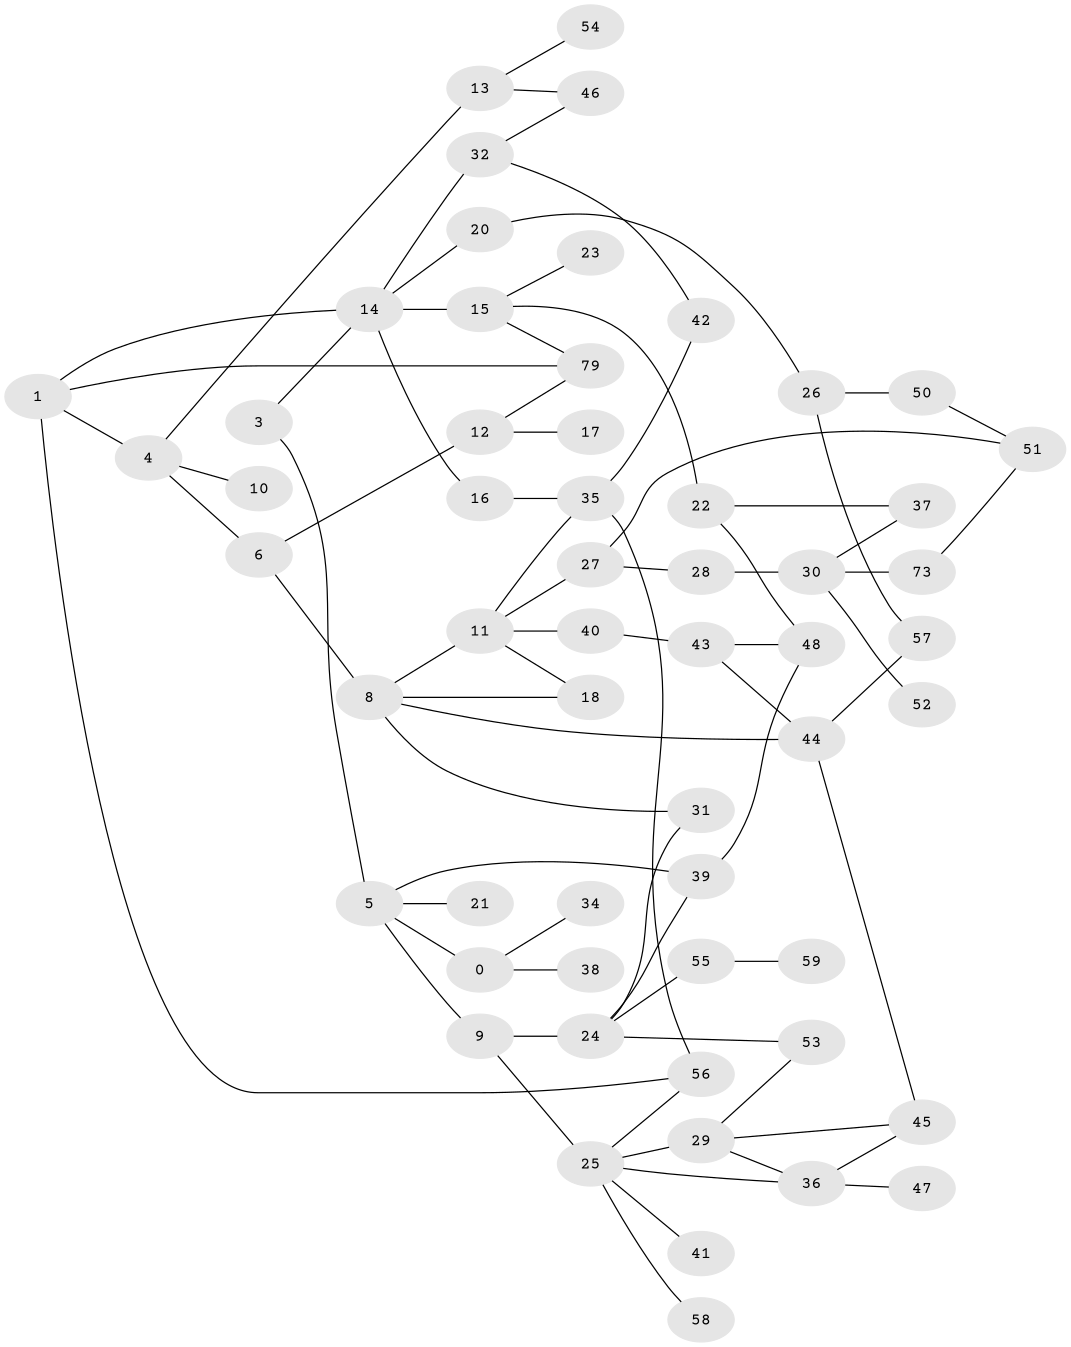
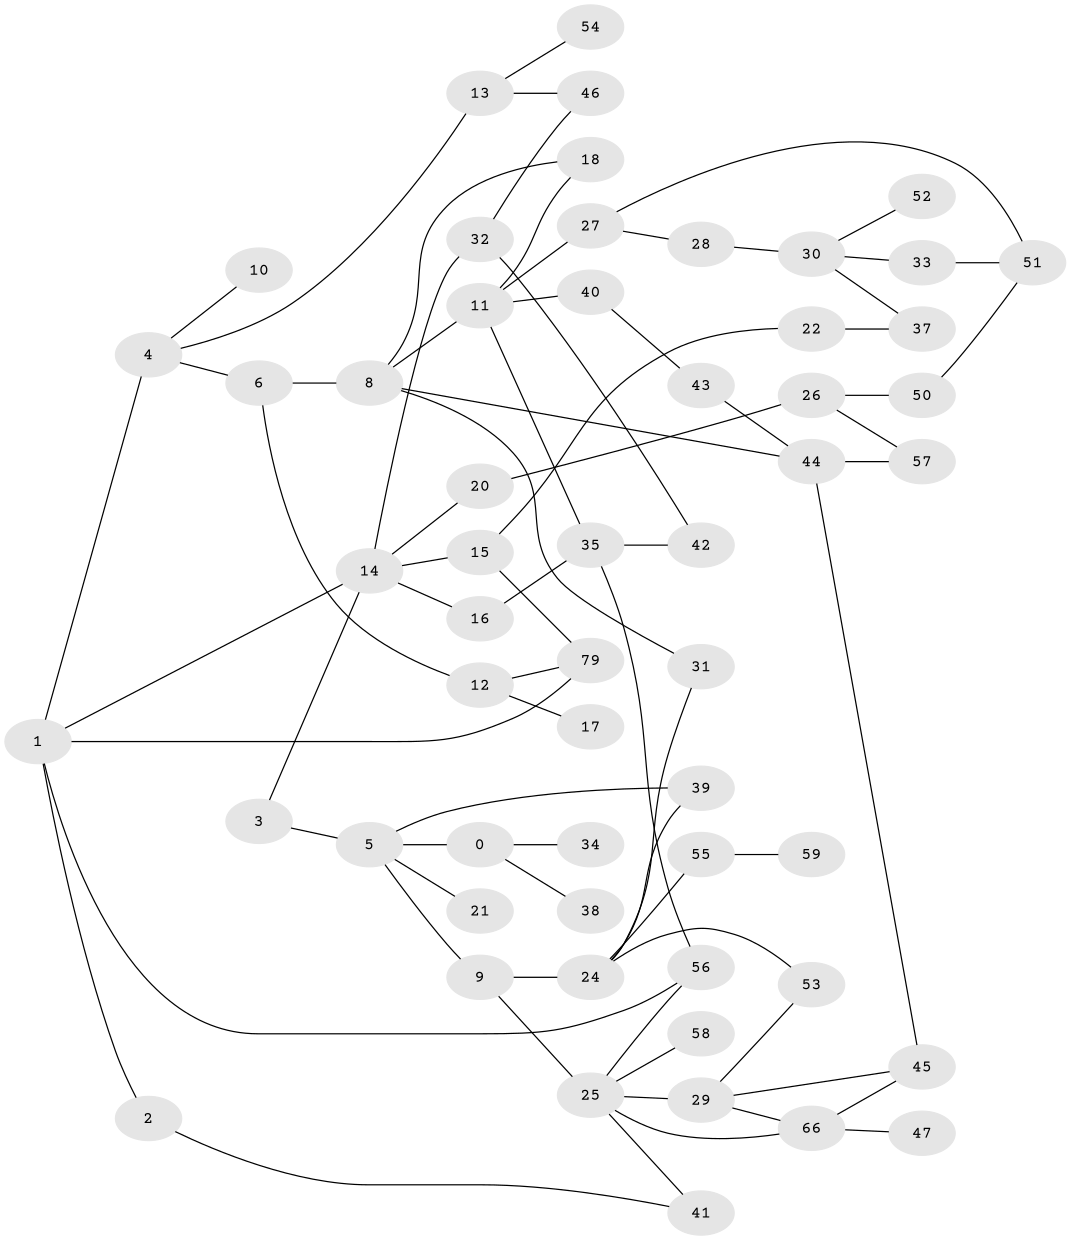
node "23": removed
node "73": label "73" -> "33"
node "48": removed
node "2": added
node "36": label "36" -> "66"
